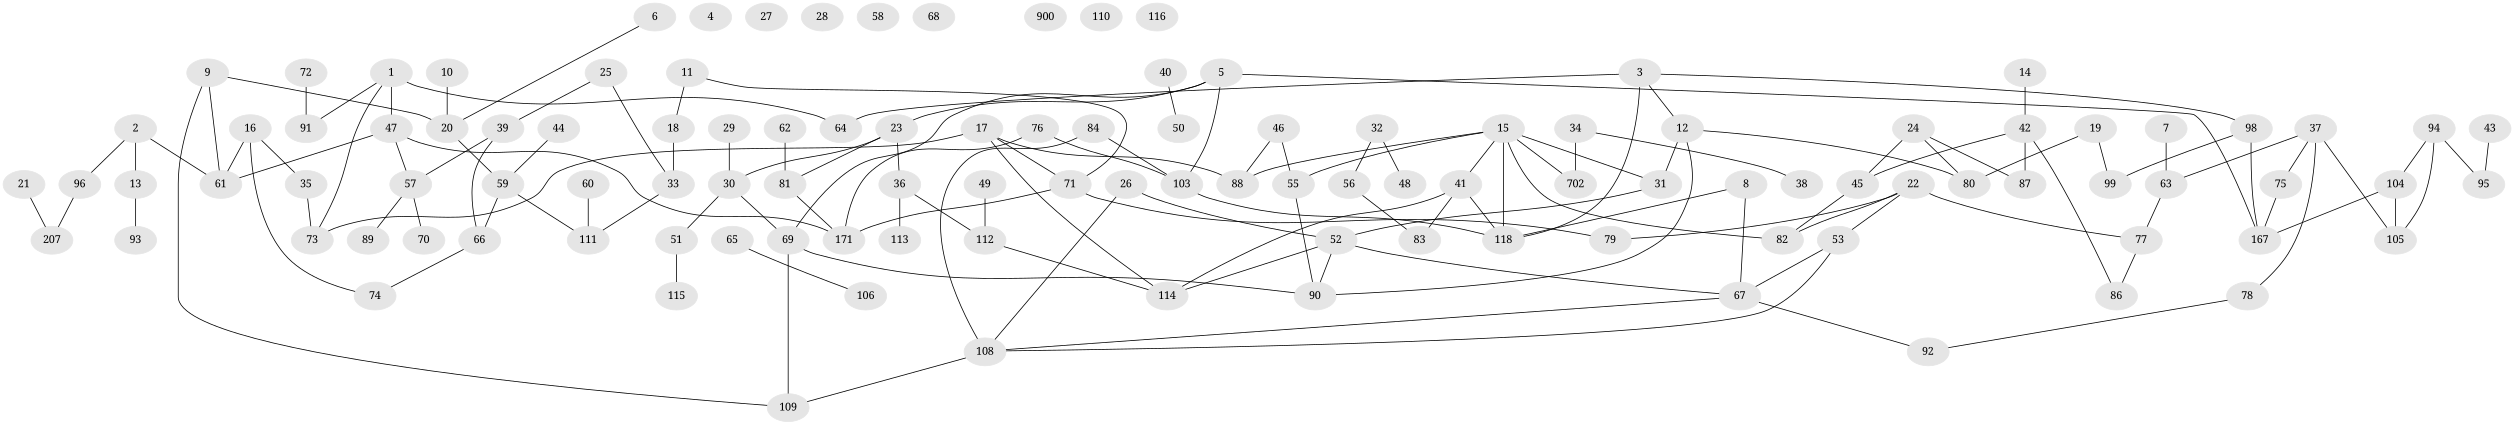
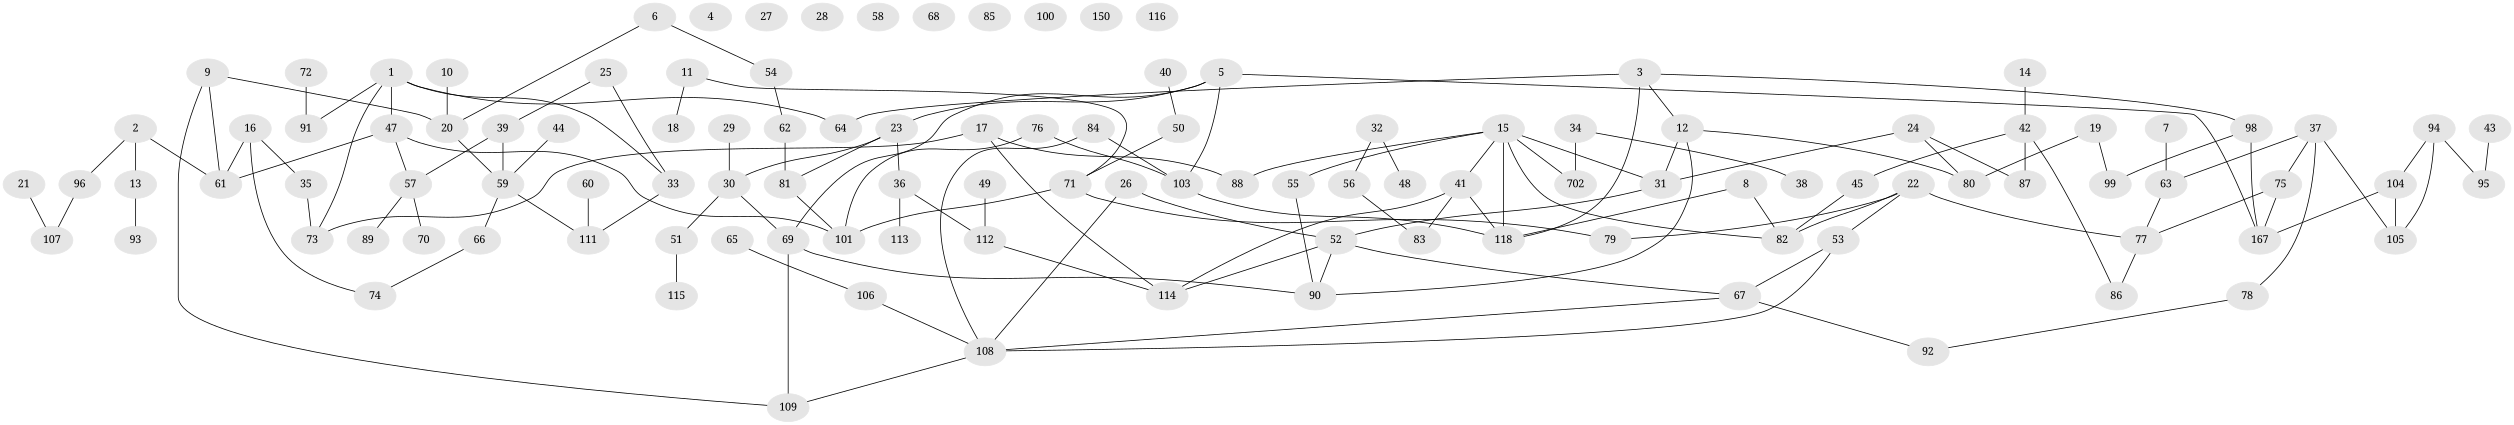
node "85": added
node "900": label "900" -> "100"
node "110": label "110" -> "150"
node "54": added
node "46": removed
edge "18" -- "33": now "1" -- "33"
edge "17" -- "71": now "50" -- "71"
edge "24" -- "45": now "24" -- "31"
edge "39" -- "66": now "39" -- "59"
edge "75" -- "77": added
node "207": label "207" -> "107"
node "171": label "171" -> "101"
edge "8" -- "67": now "8" -- "82"
edge "106" -- "108": added
